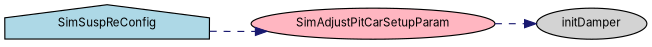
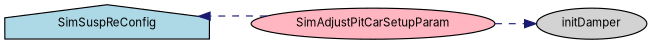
edge "SimSuspReConfig" -> "SimAdjustPitCarSetupParam": reversed
